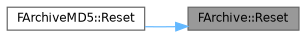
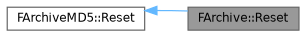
edge "FArchiveMD5::Reset" -> "FArchive::Reset": reversed
